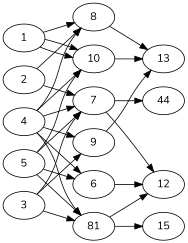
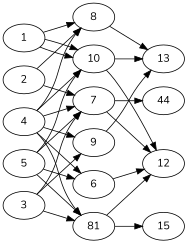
edge "10" -> "12": added
